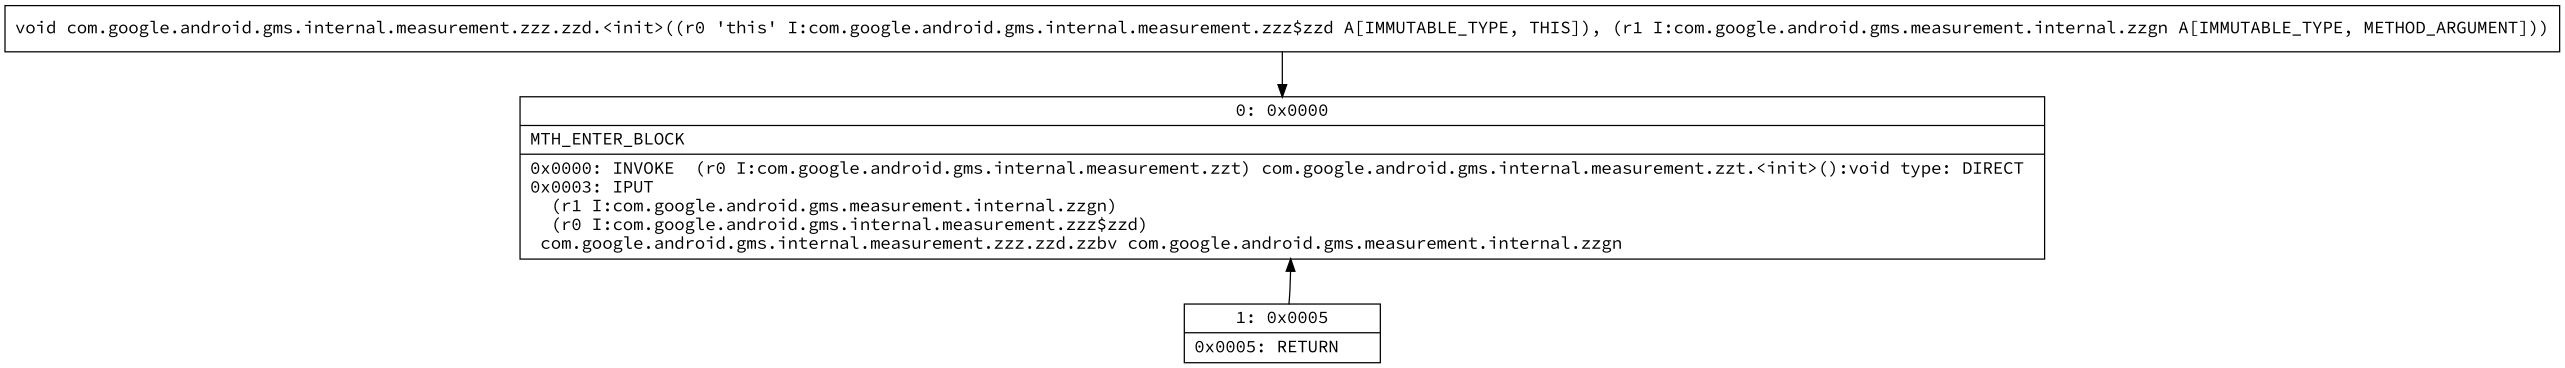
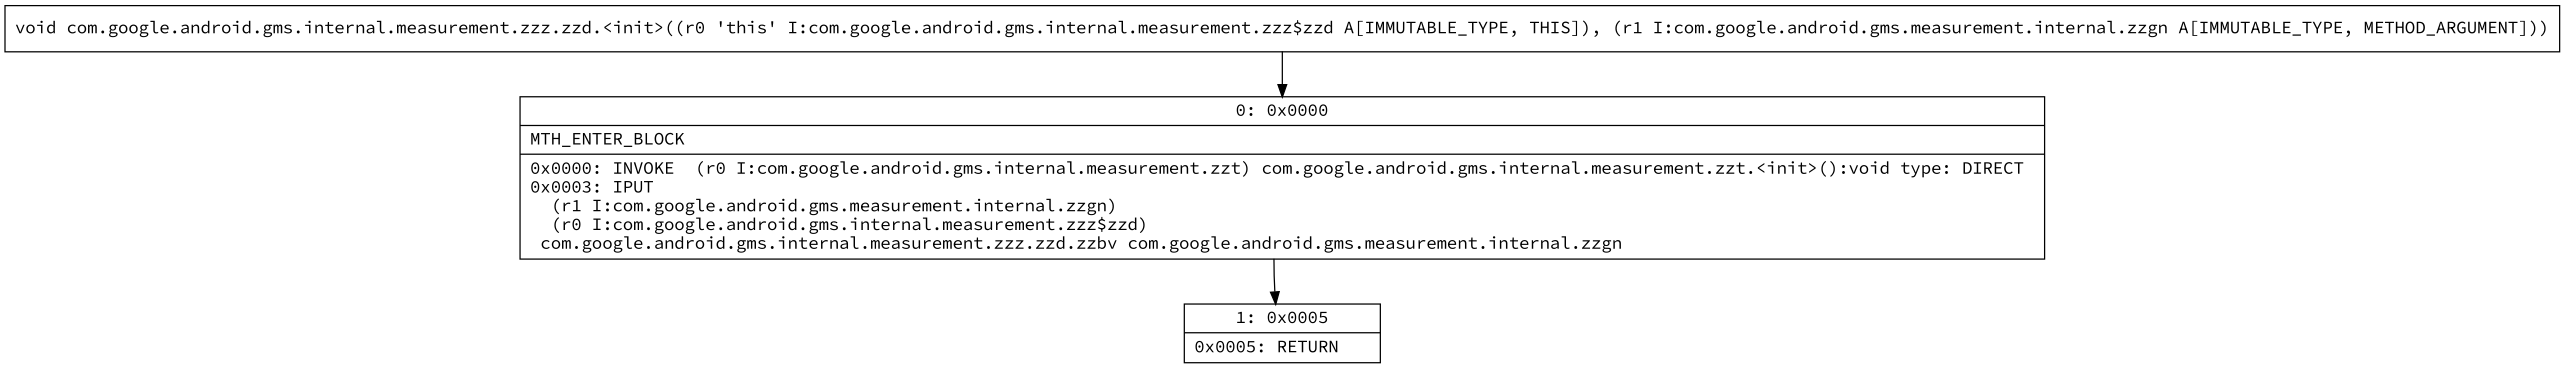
edge "1: 0x0005" -> "0: 0x0000": reversed
